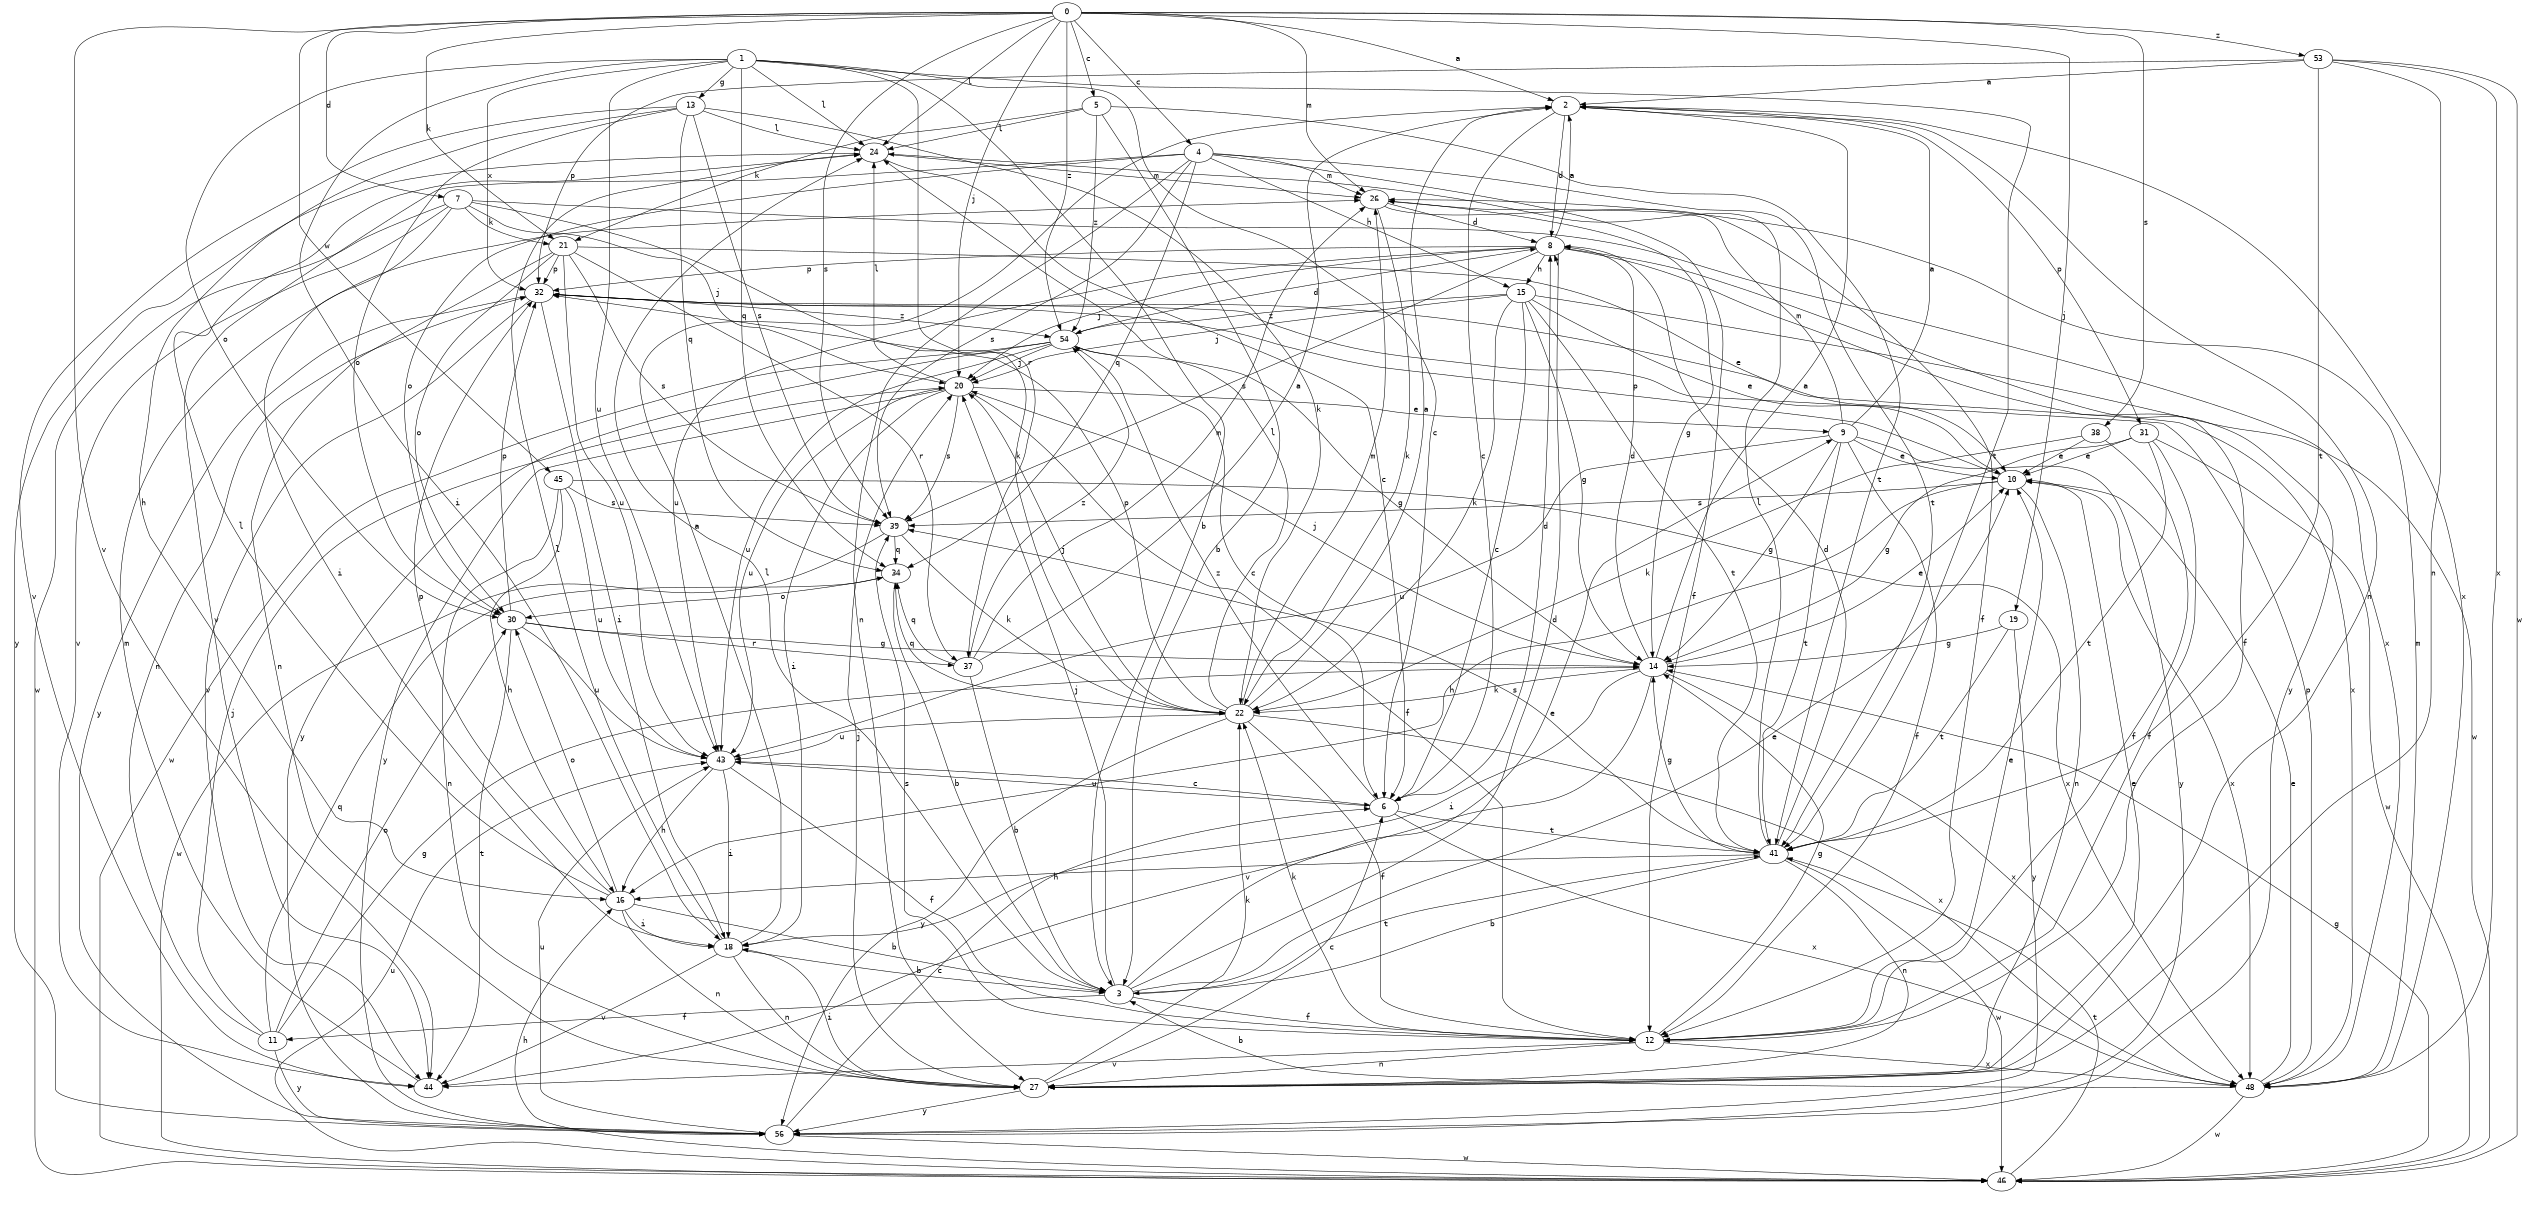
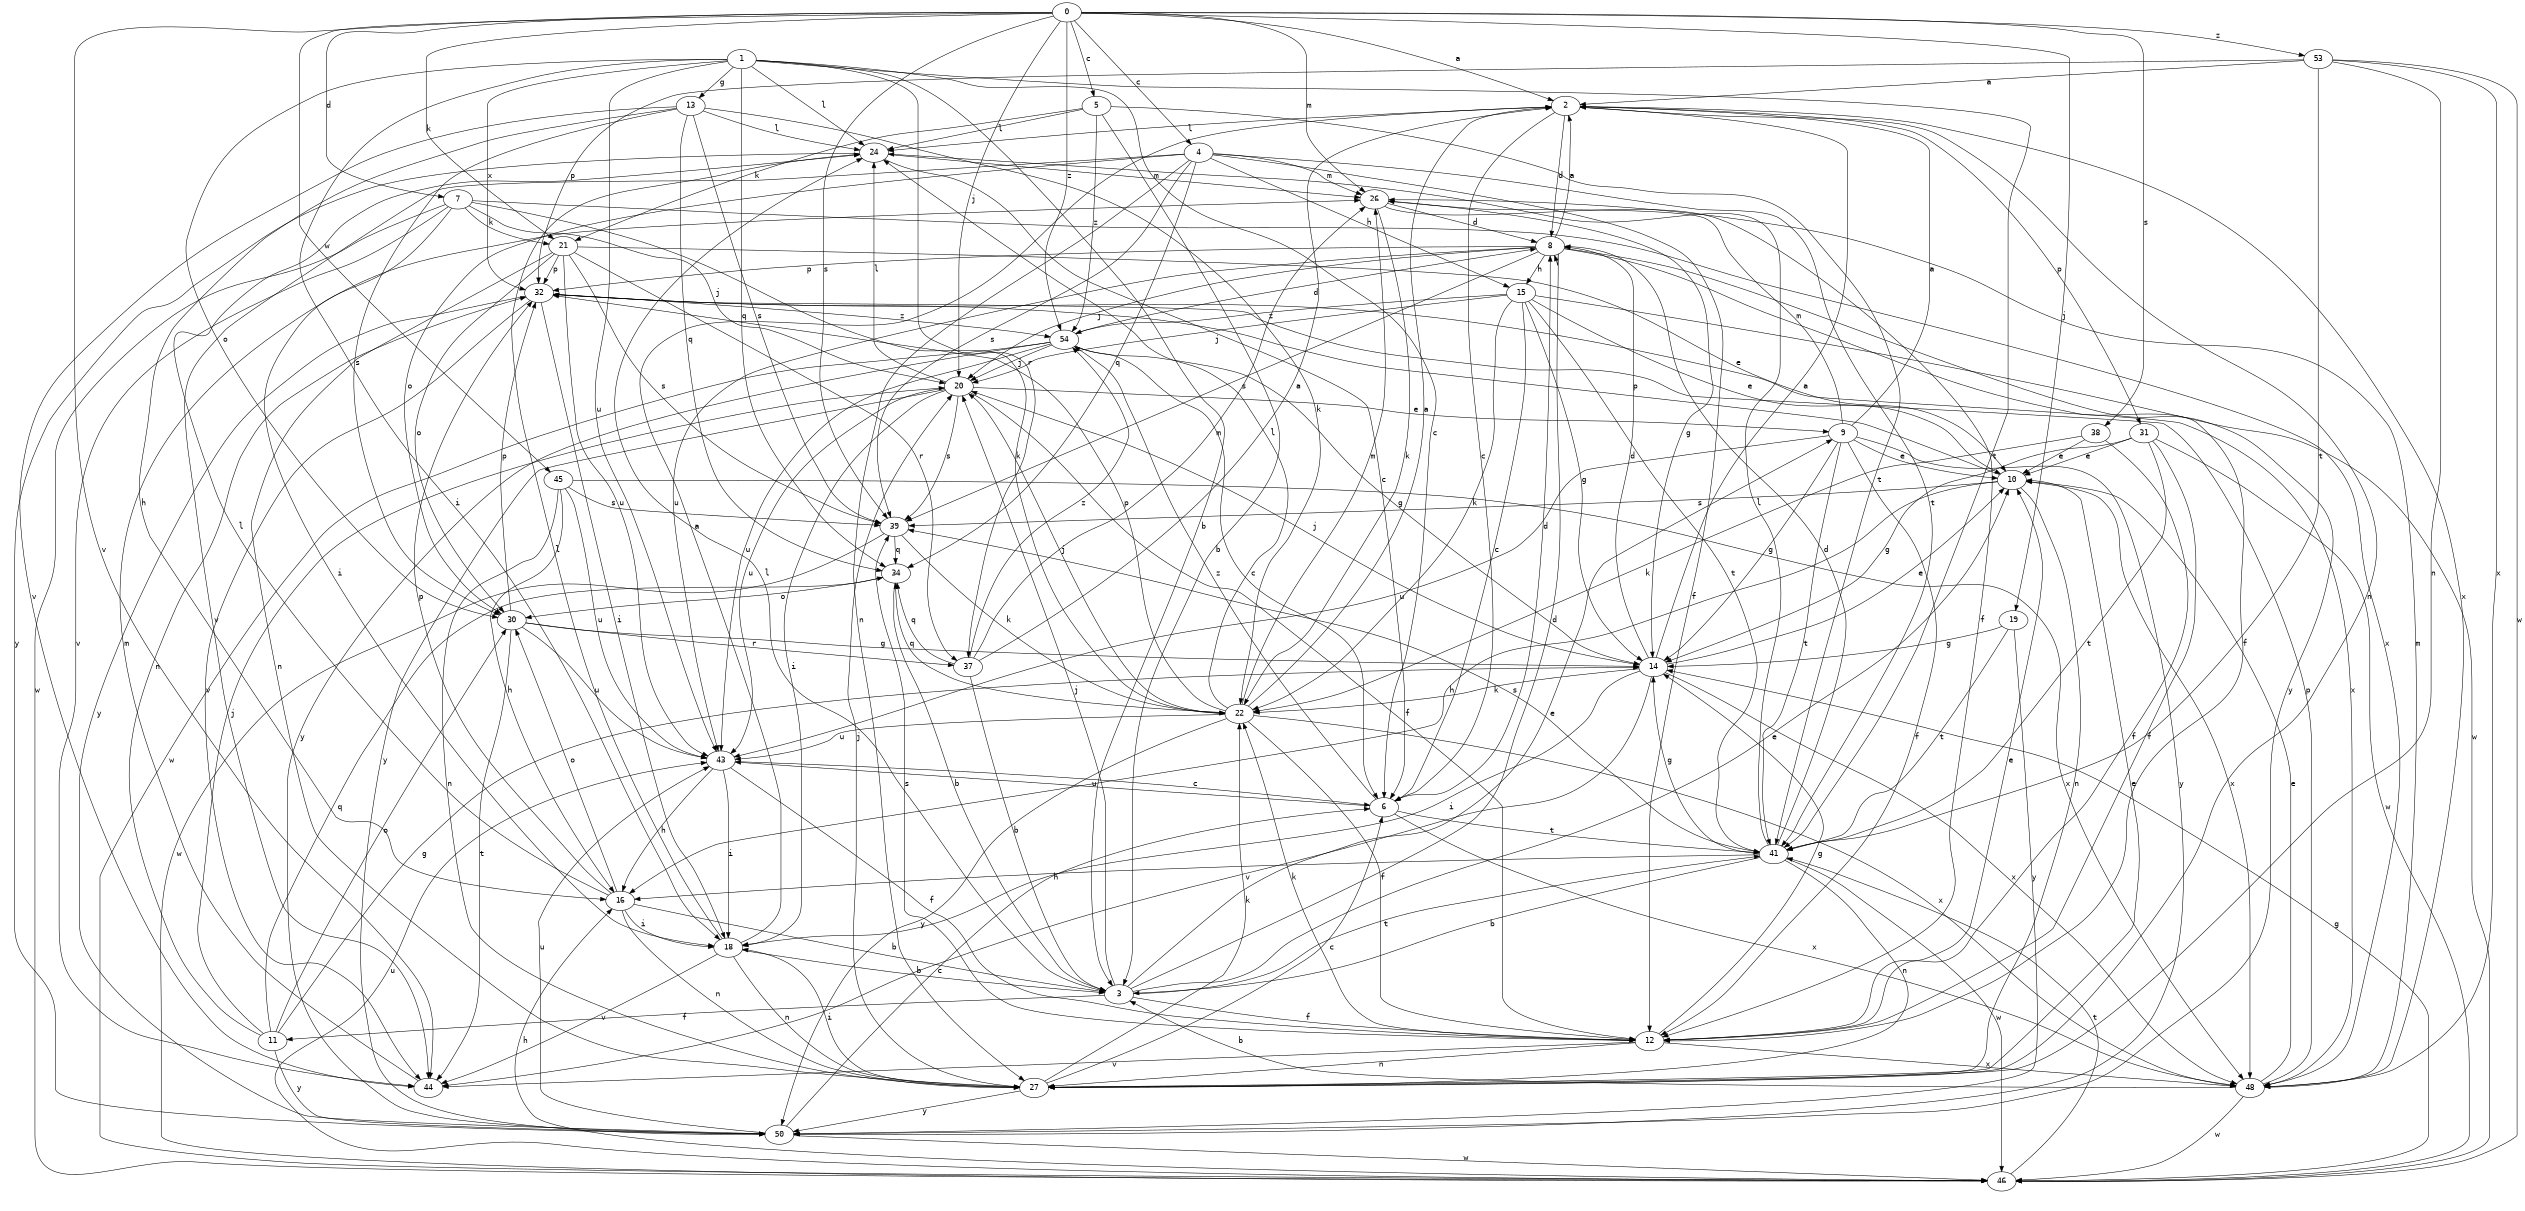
edge "0" -> "24": now "2" -> "24"
edge "13" -> "30": label "o" -> "s"
node "56": label "56" -> "50"
